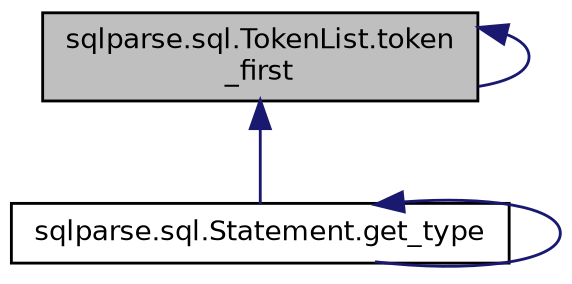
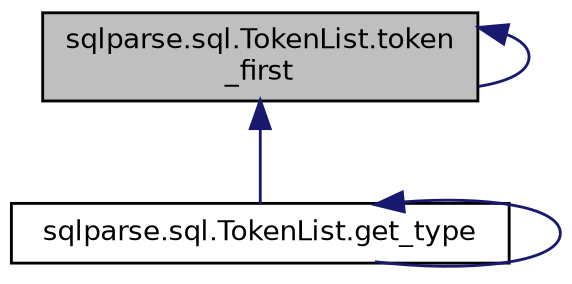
node "sqlparse.sql.Statement.get_type": label "sqlparse.sql.Statement.get_type" -> "sqlparse.sql.TokenList.get_type"
